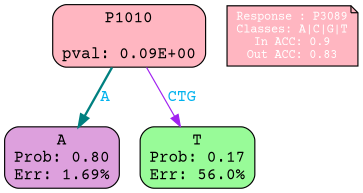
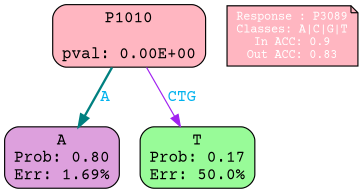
node "P1010 pval: 0.09E+00": label "P1010 pval: 0.09E+00" -> "P1010 pval: 0.00E+00"
node "T Prob: 0.17 Err: 56.0%": label "T Prob: 0.17 Err: 56.0%" -> "T Prob: 0.17 Err: 50.0%"
